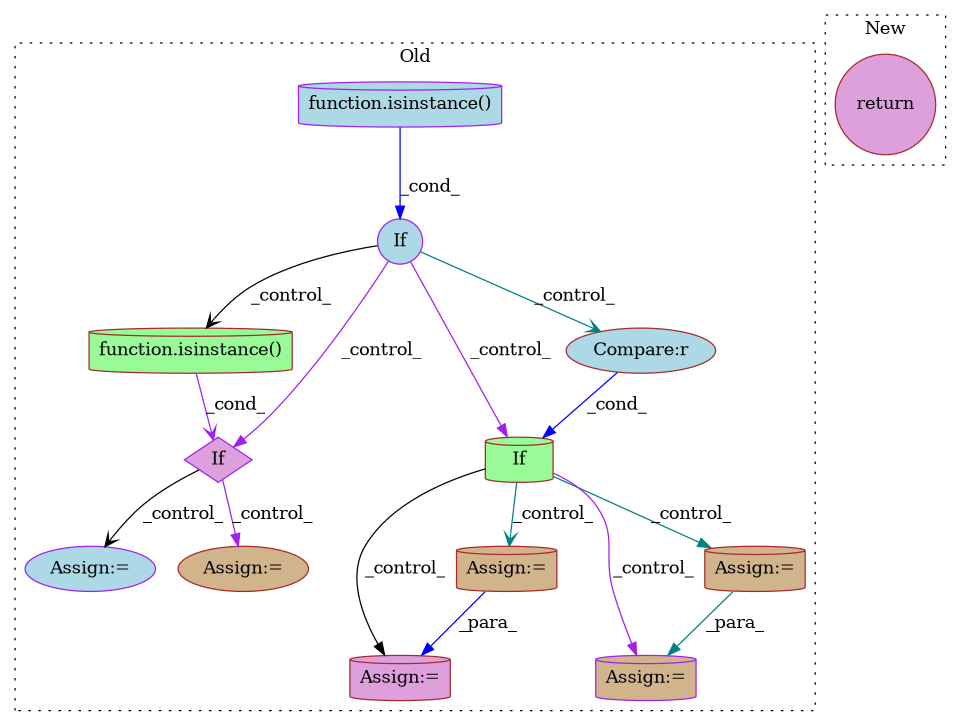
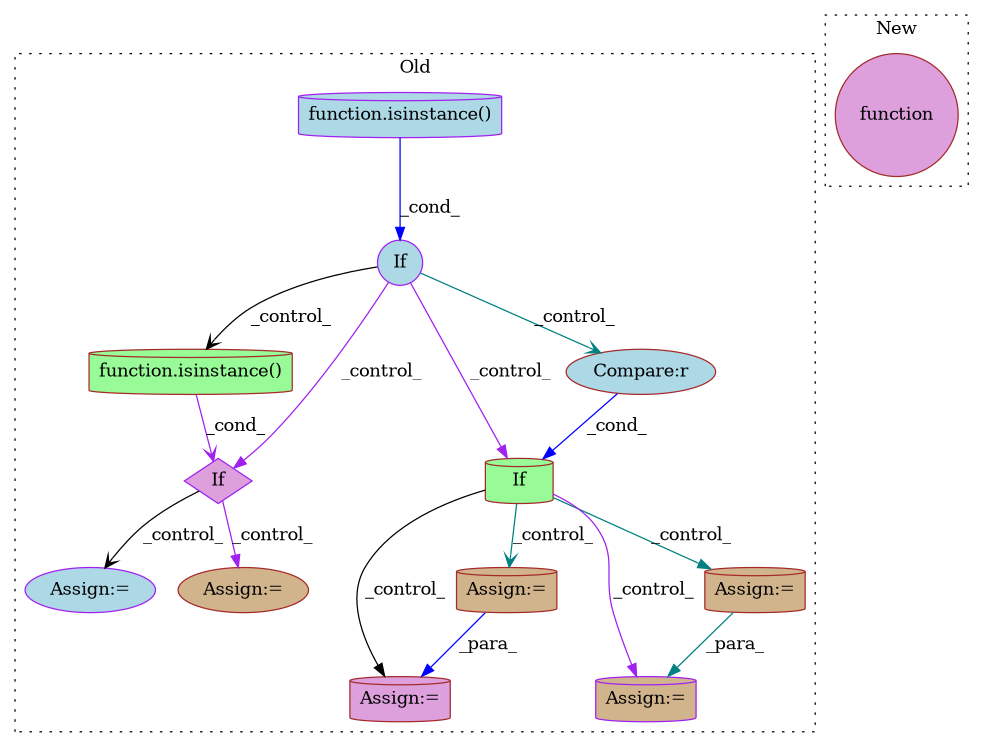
node "return": label "return" -> "function"
